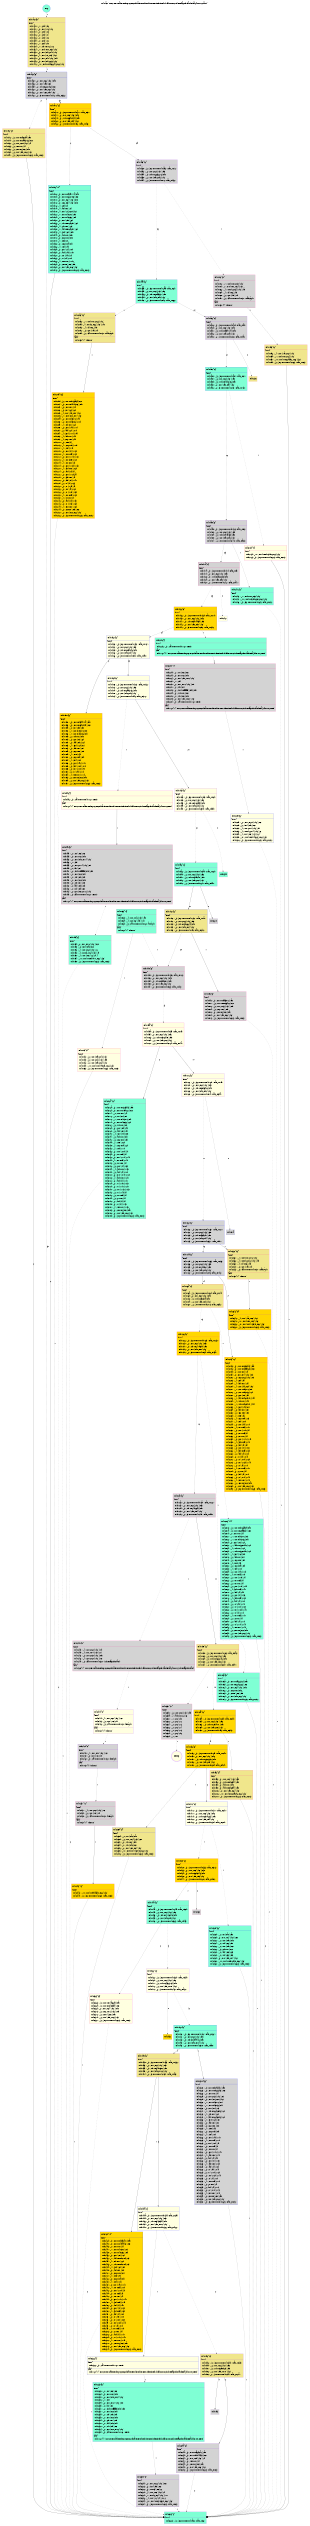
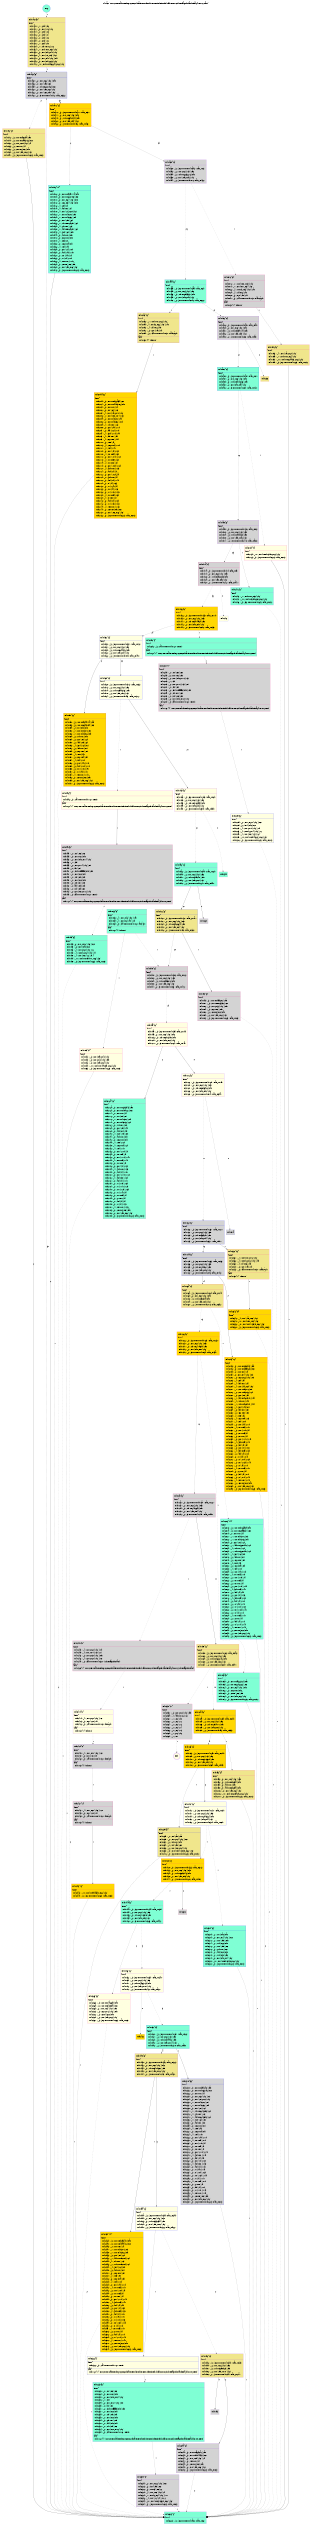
node "Desktop": label "Desktop" -> "Exit"
